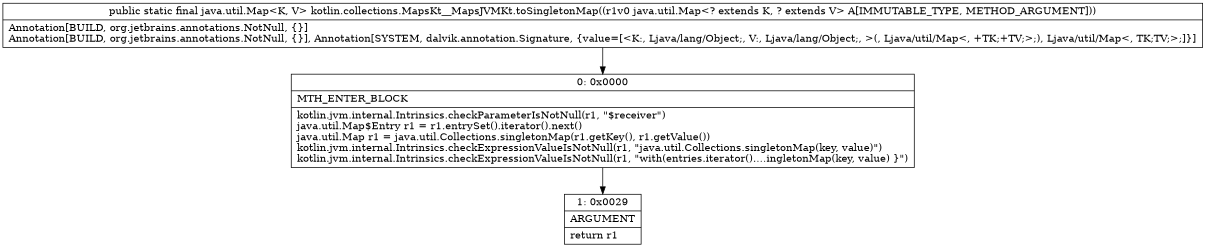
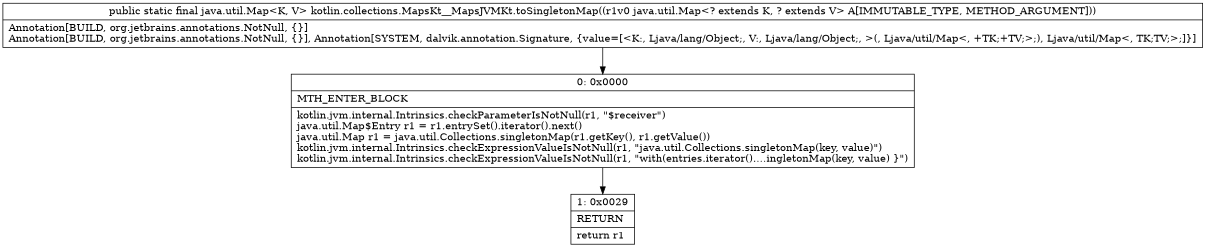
node "1: 0x0029": text "ARGUMENT" -> "RETURN"
